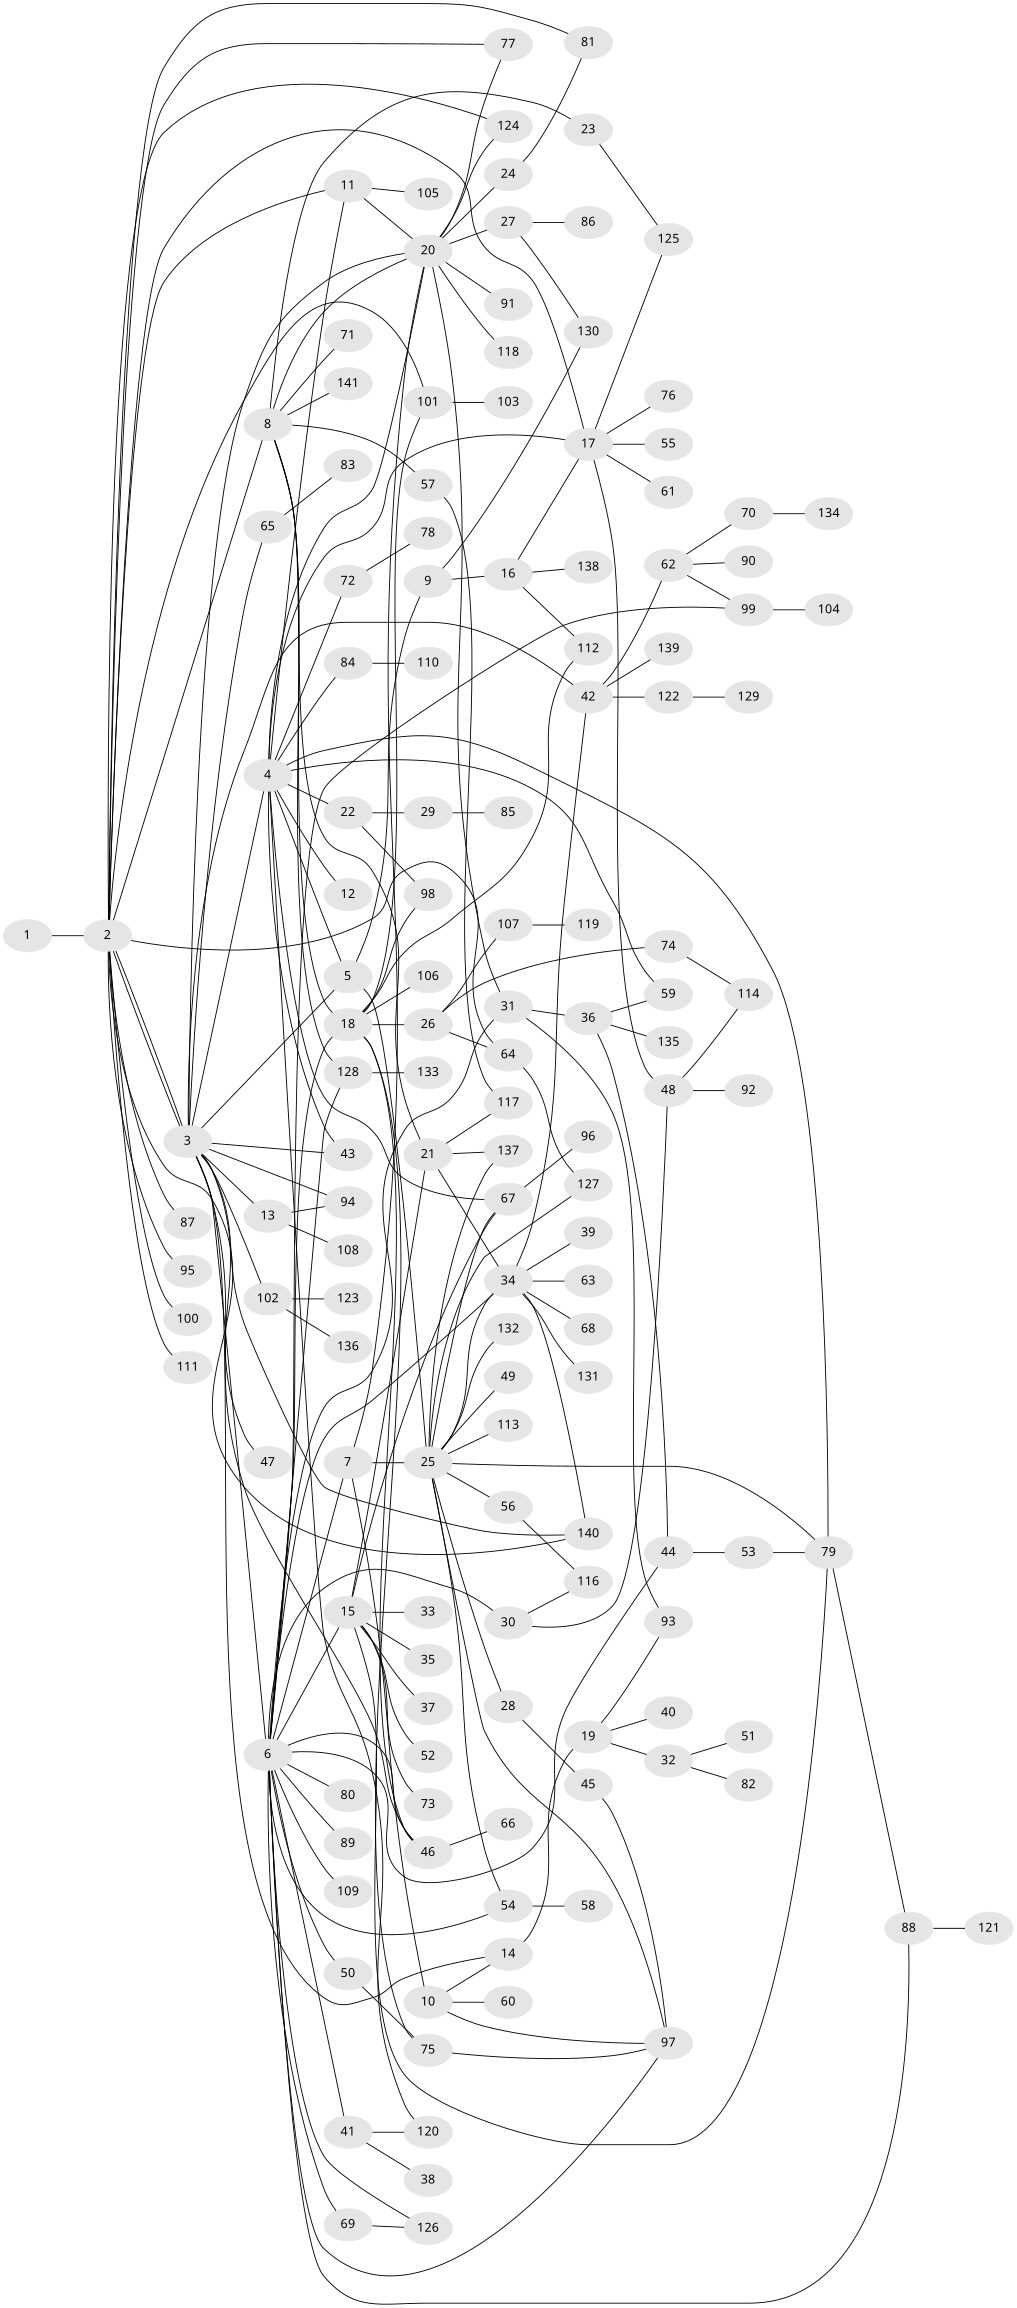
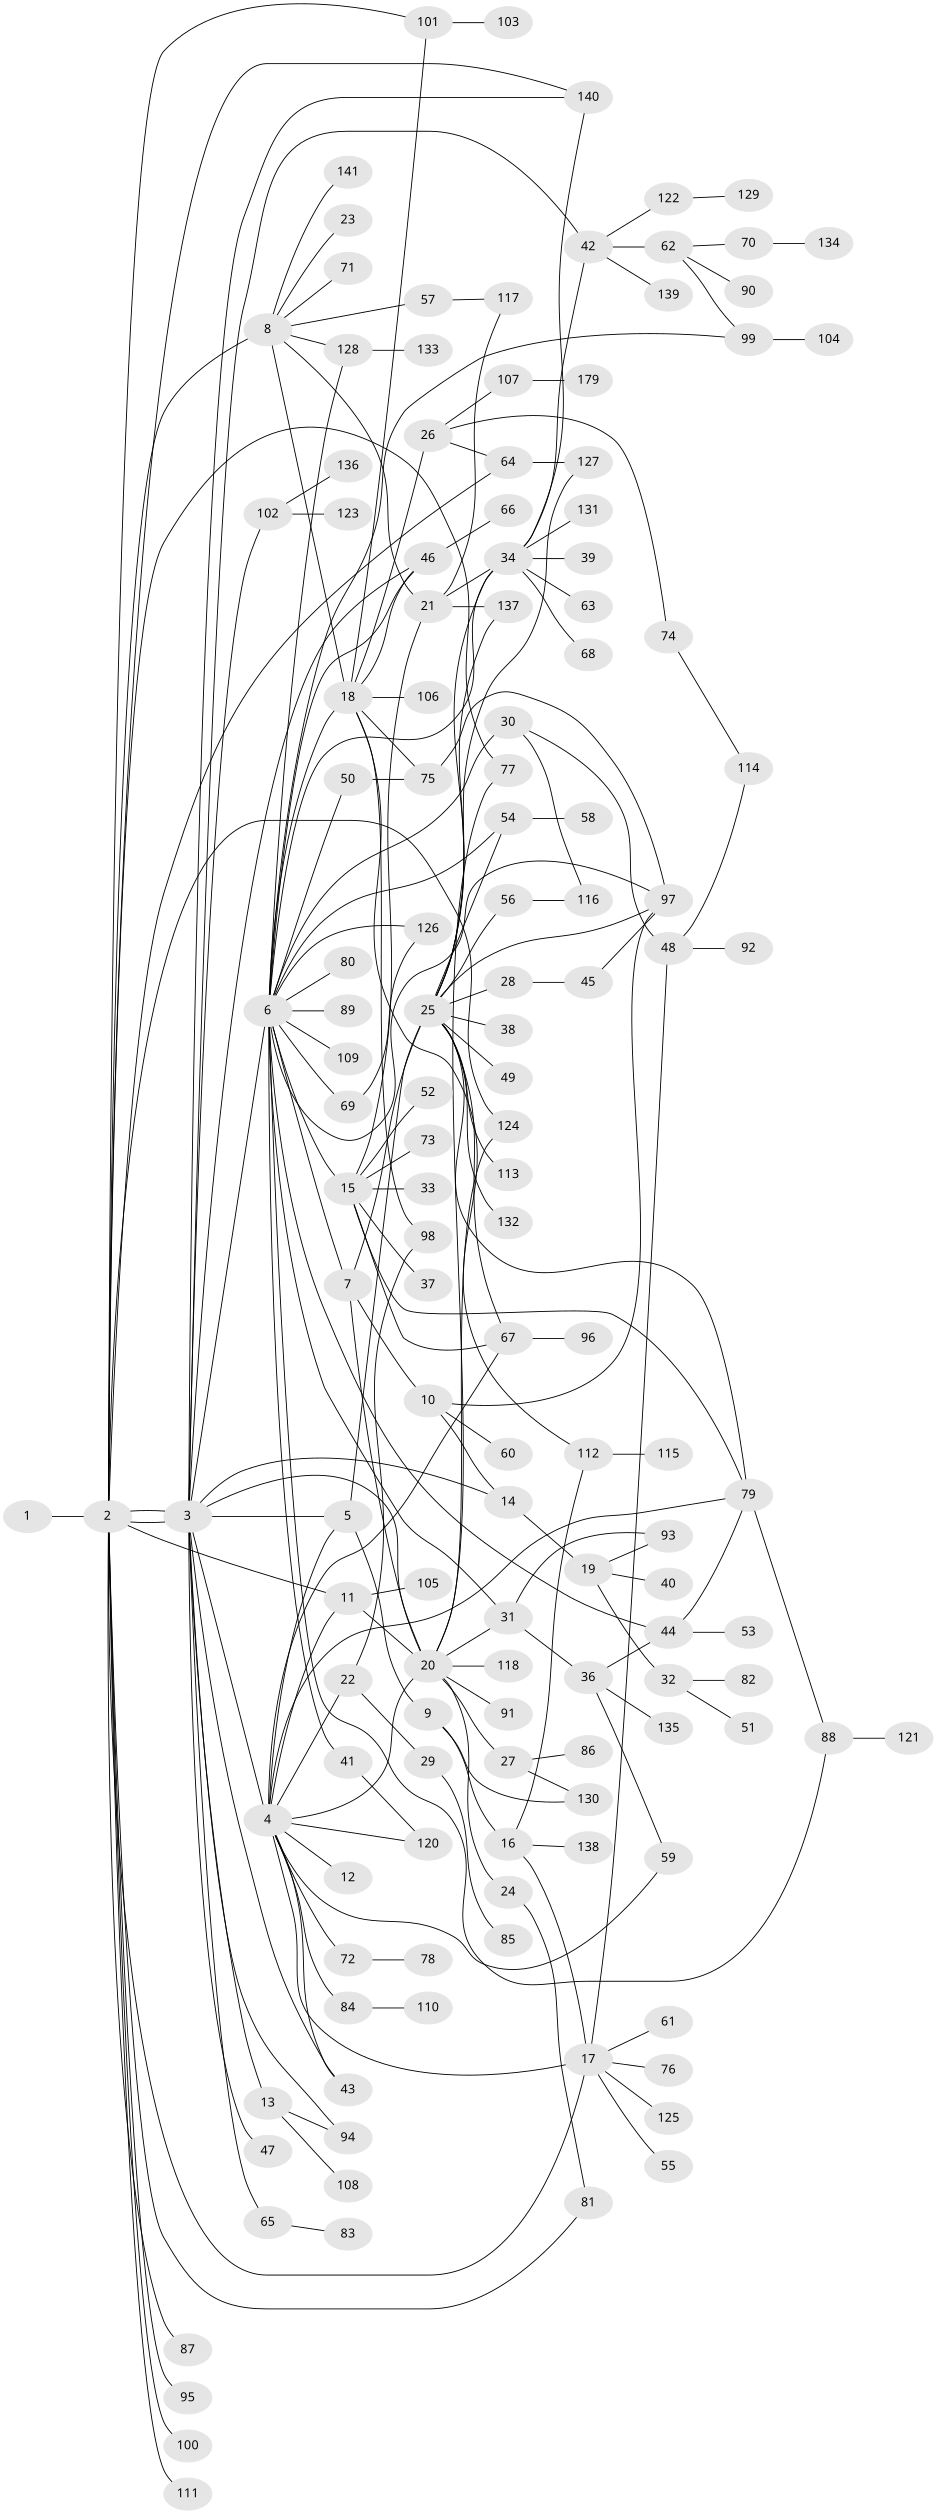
edge "23" -- "125": removed
edge "20" -- "8": removed
node "119": label "119" -> "179"
node "115": added
edge "53" -- "79": now "44" -- "79"
node "35": removed
edge "41" -- "38": now "25" -- "38"
